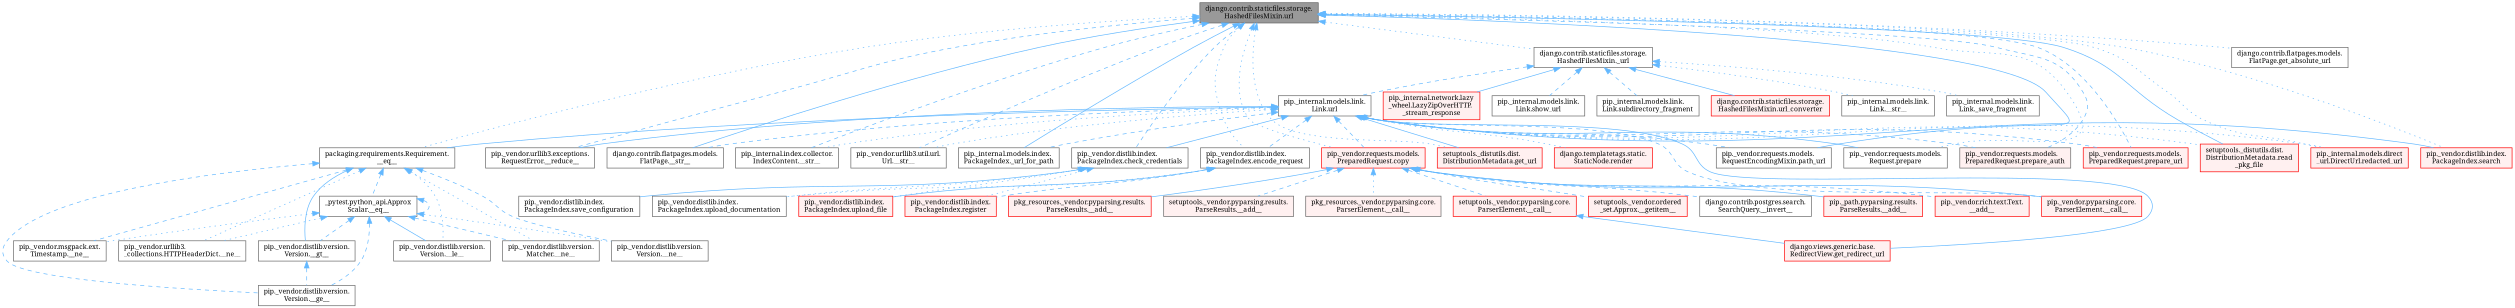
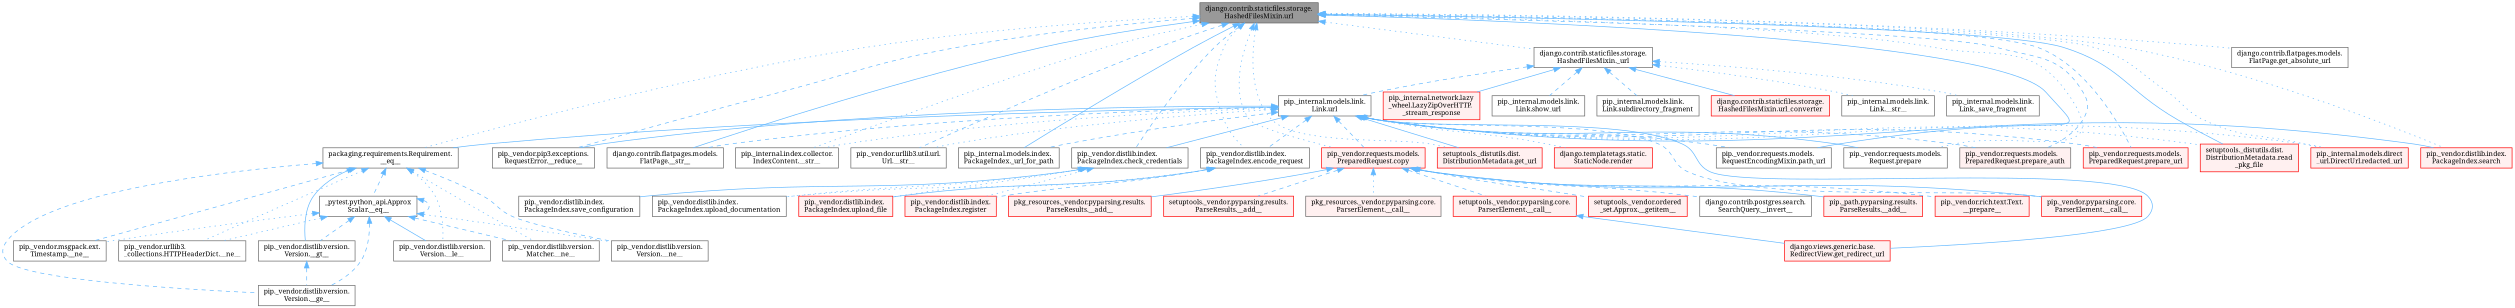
edge "pip._internal.index.collector. IndexContent.__str__" -> "django.contrib.staticfiles.storage. HashedFilesMixin.url": style dashed -> dotted
node "pip._vendor.urllib3.exceptions. RequestError.__reduce__": label "pip._vendor.urllib3.exceptions. RequestError.__reduce__" -> "pip._vendor.pip3.exceptions. RequestError.__reduce__"
node "setuptools._vendor.pyparsing.results. ParseResults.__add__": color grey40 -> red
node "pip._vendor.rich.text.Text. __add__": label "pip._vendor.rich.text.Text. __add__" -> "pip._vendor.rich.text.Text. __prepare__"
